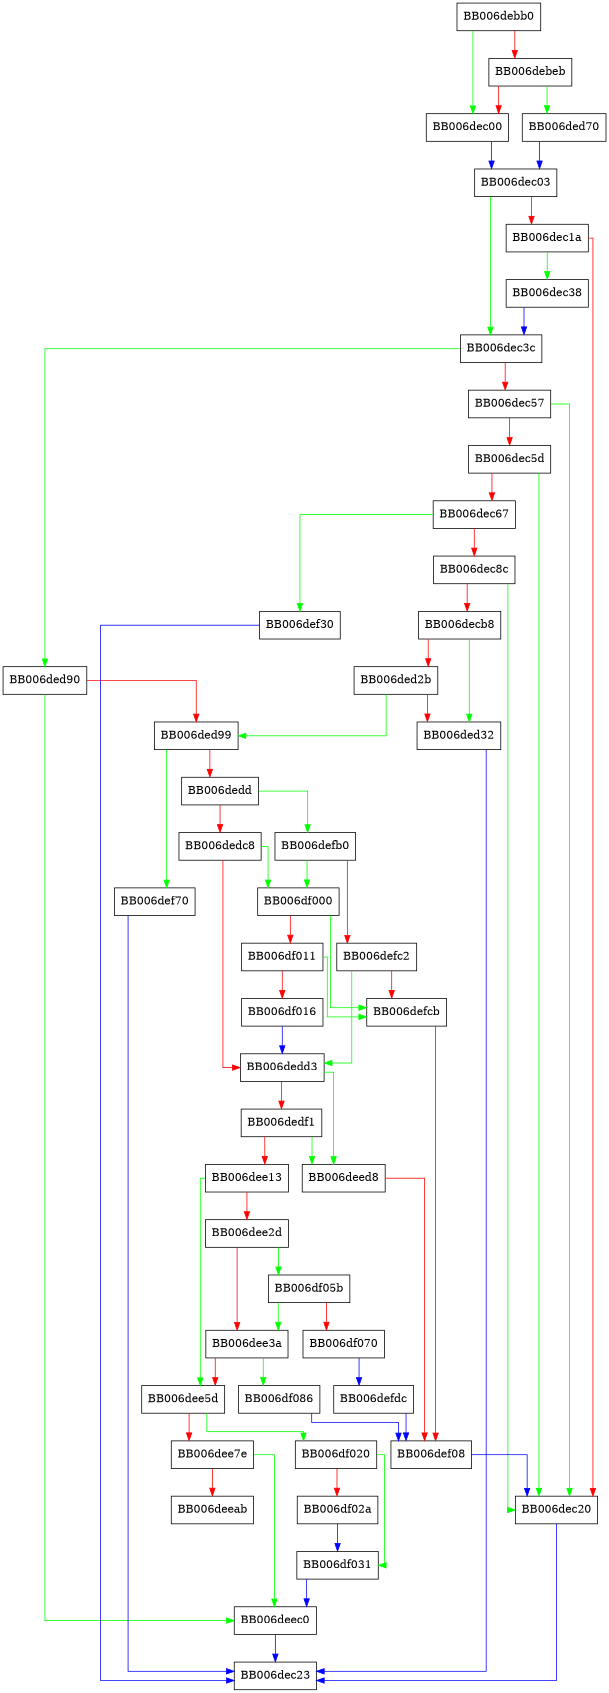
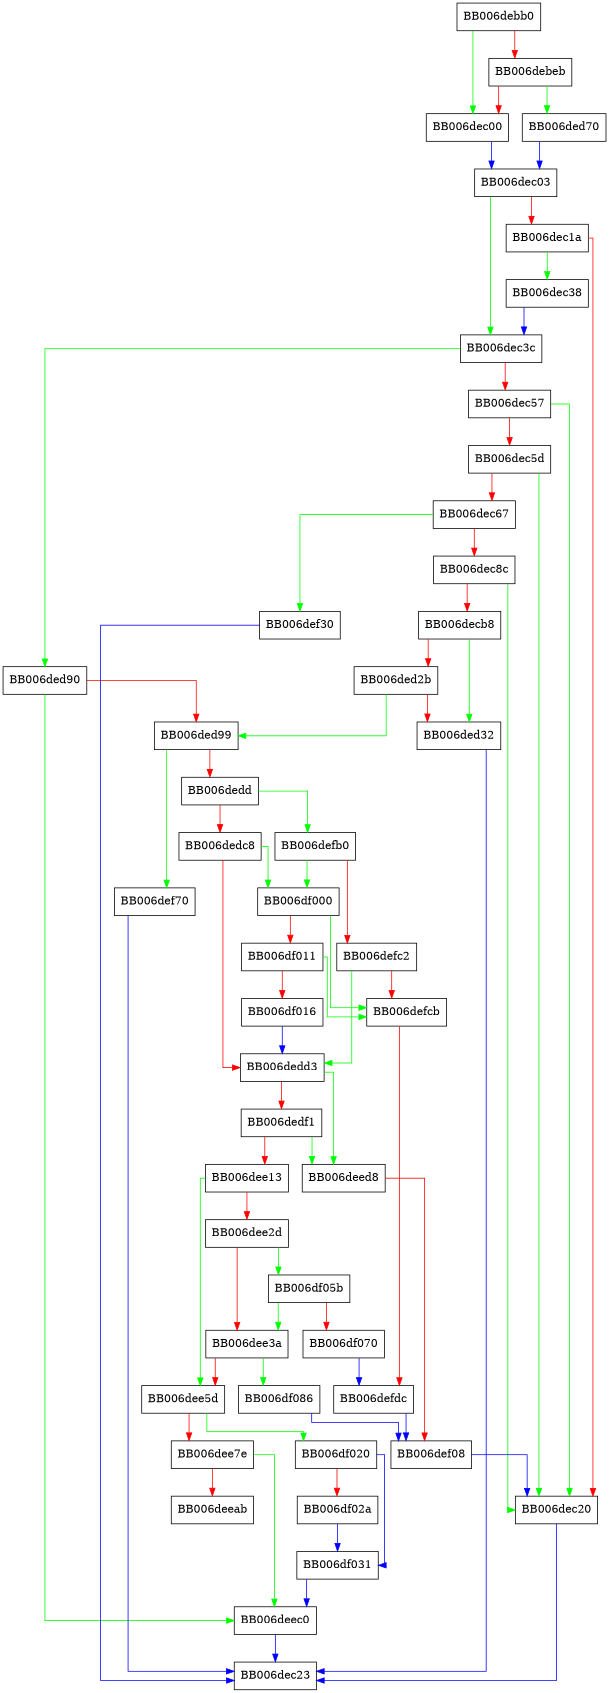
edge "BB006defcb" -> "BB006def08": now "BB006defcb" -> "BB006defdc"
edge "BB006df020" -> "BB006df031": color green -> blue
